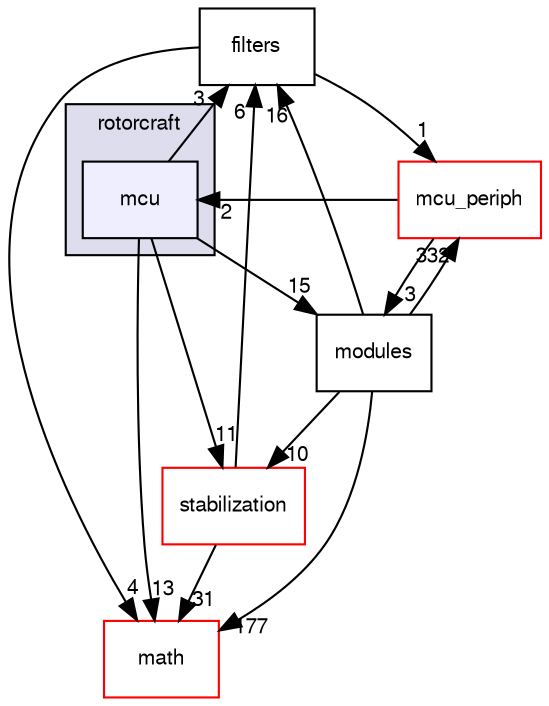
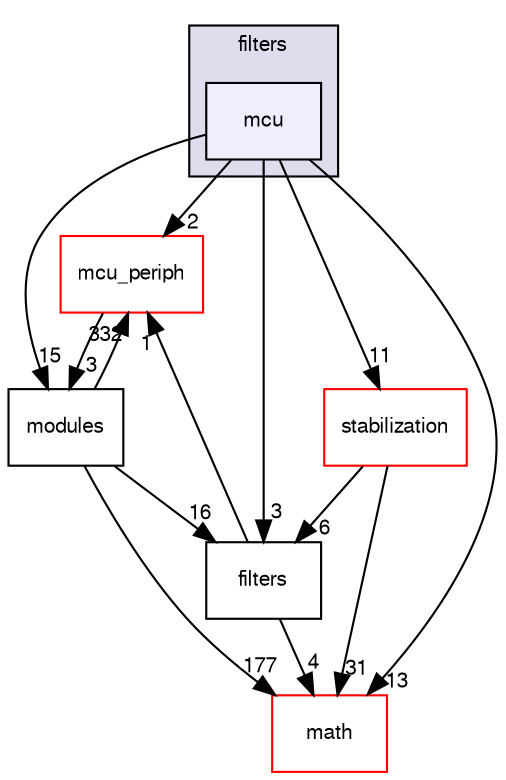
cluster "rotorcraft": label "rotorcraft" -> "filters"
edge "mcu_periph" -> "mcu": reversed
edge "modules" -> "stabilization": removed
